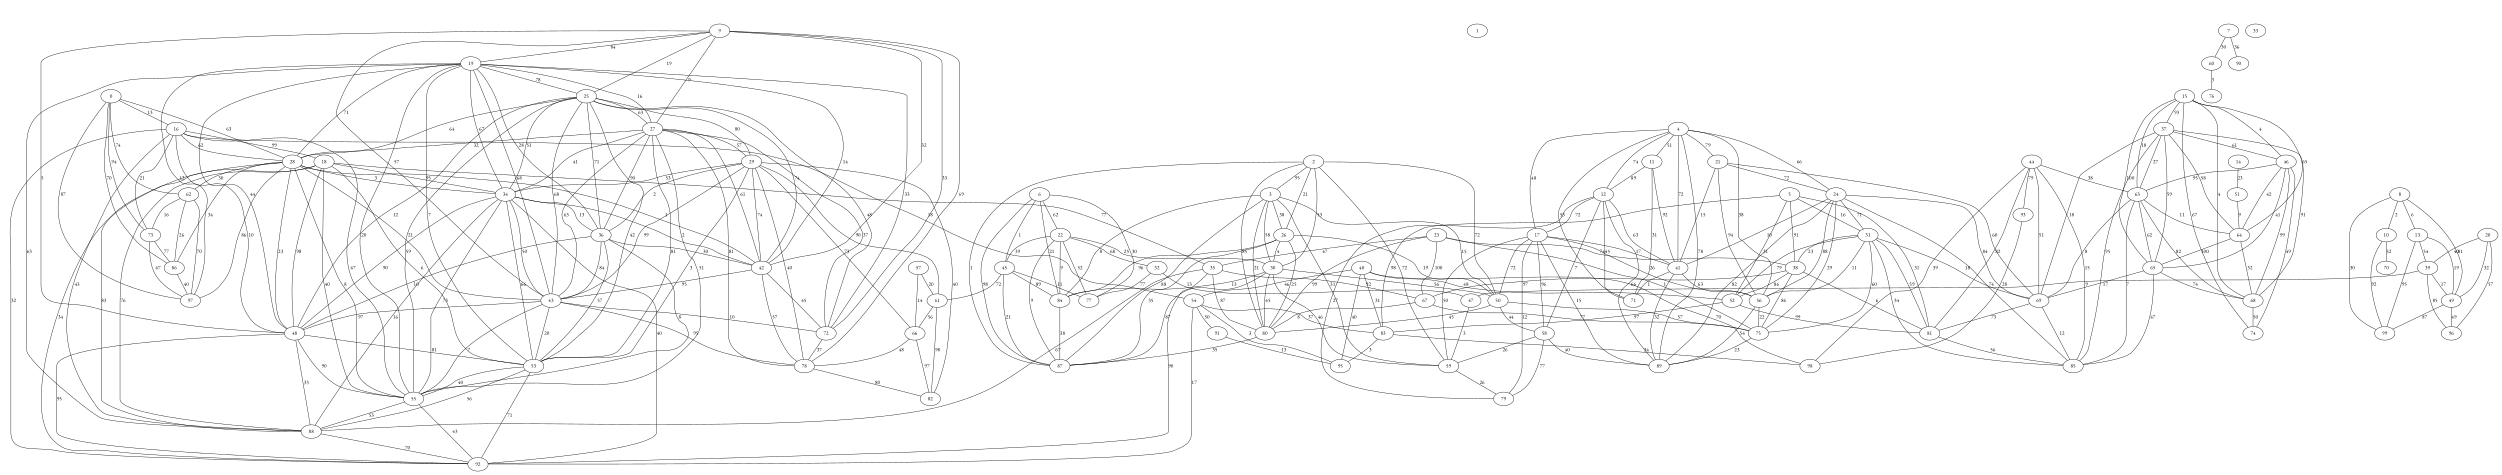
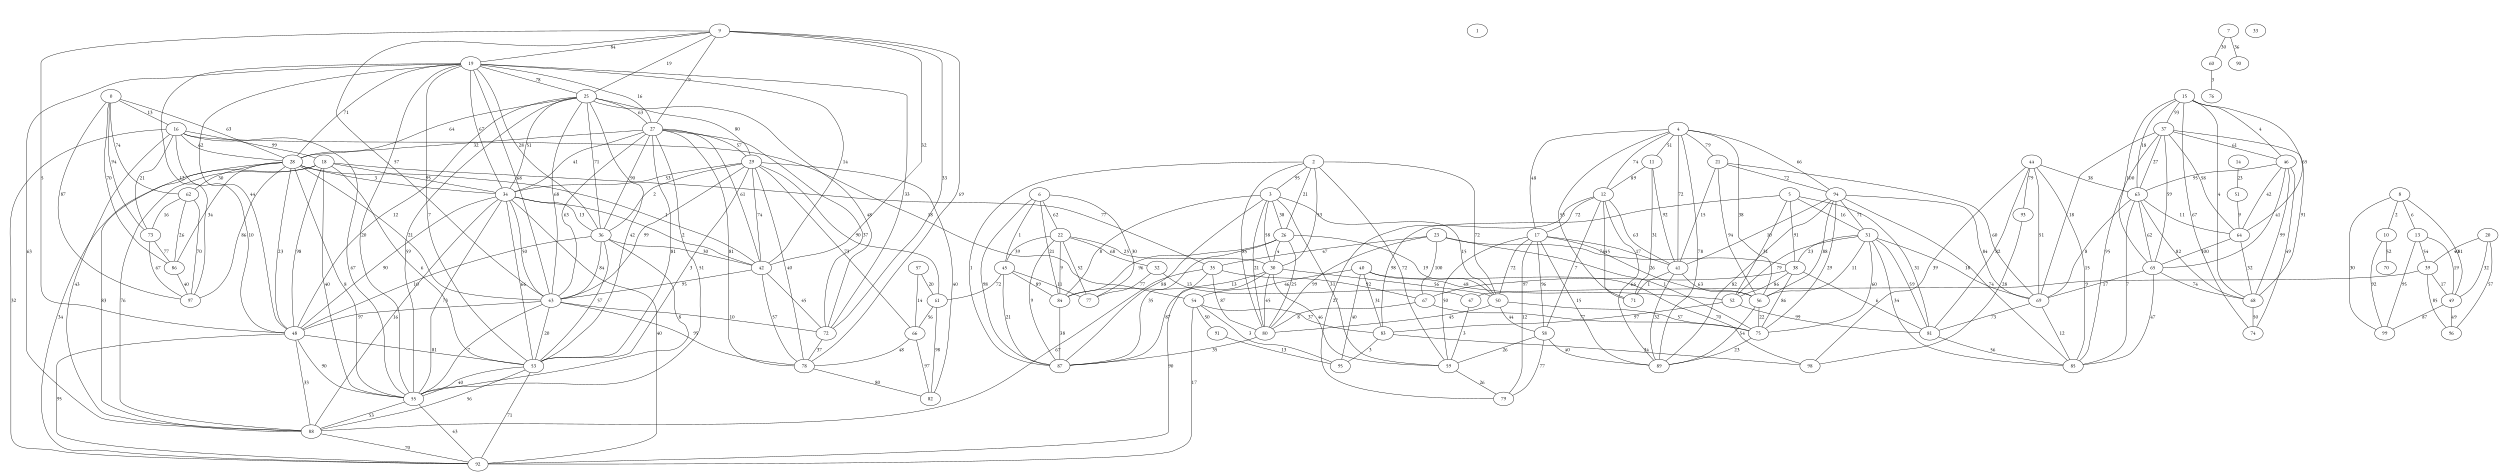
edge "25" -- "42": removed, label "74"
node "24": label "24" -> "94"
